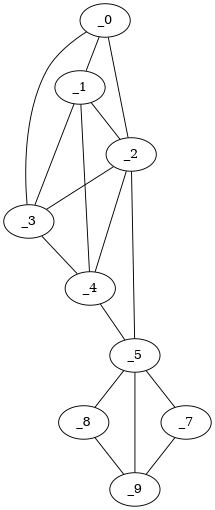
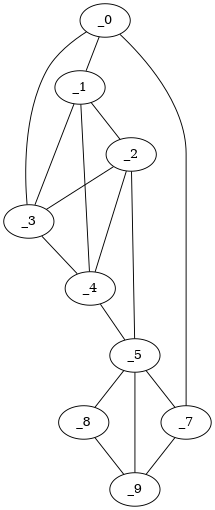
edge "_0" -- "_2": now "_0" -- "_7"
